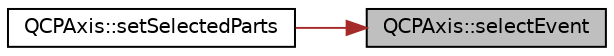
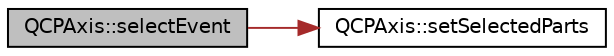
edge "QCPAxis::setSelectedParts" -> "QCPAxis::selectEvent": reversed
